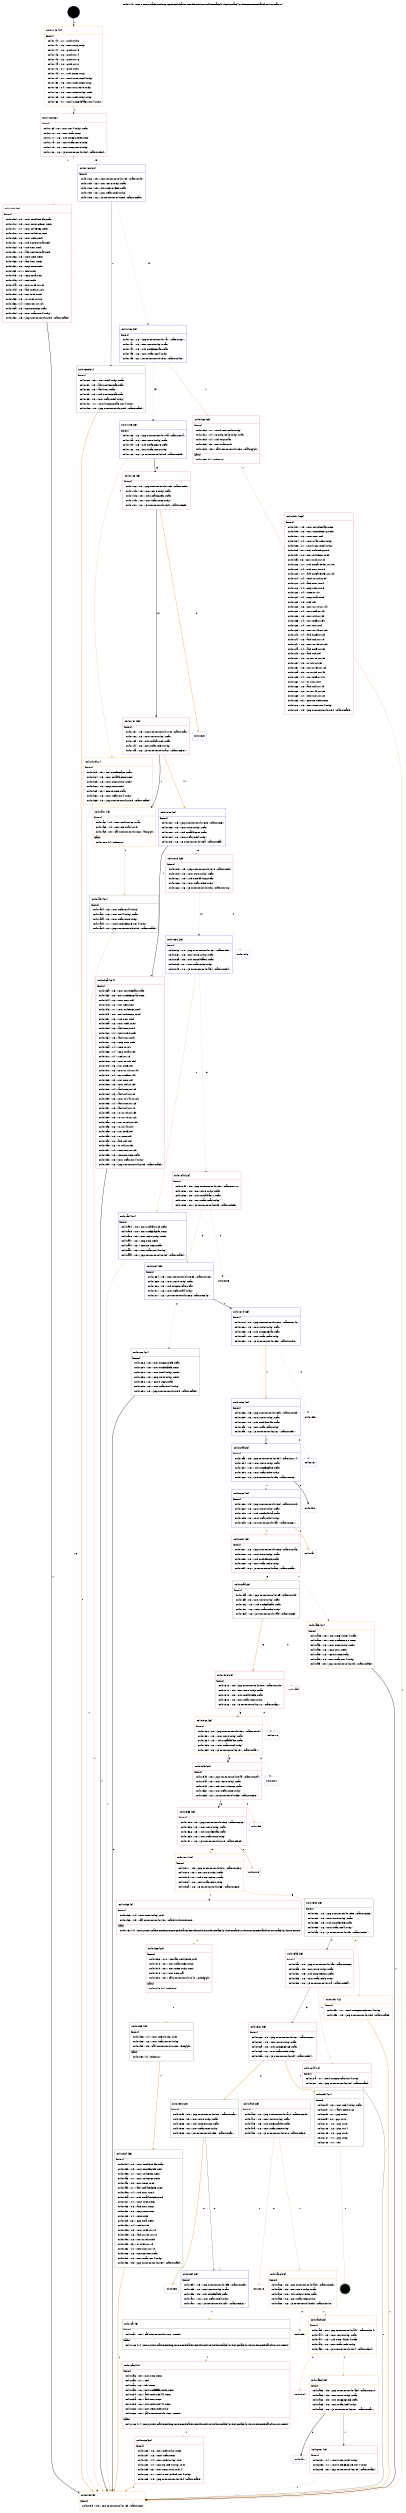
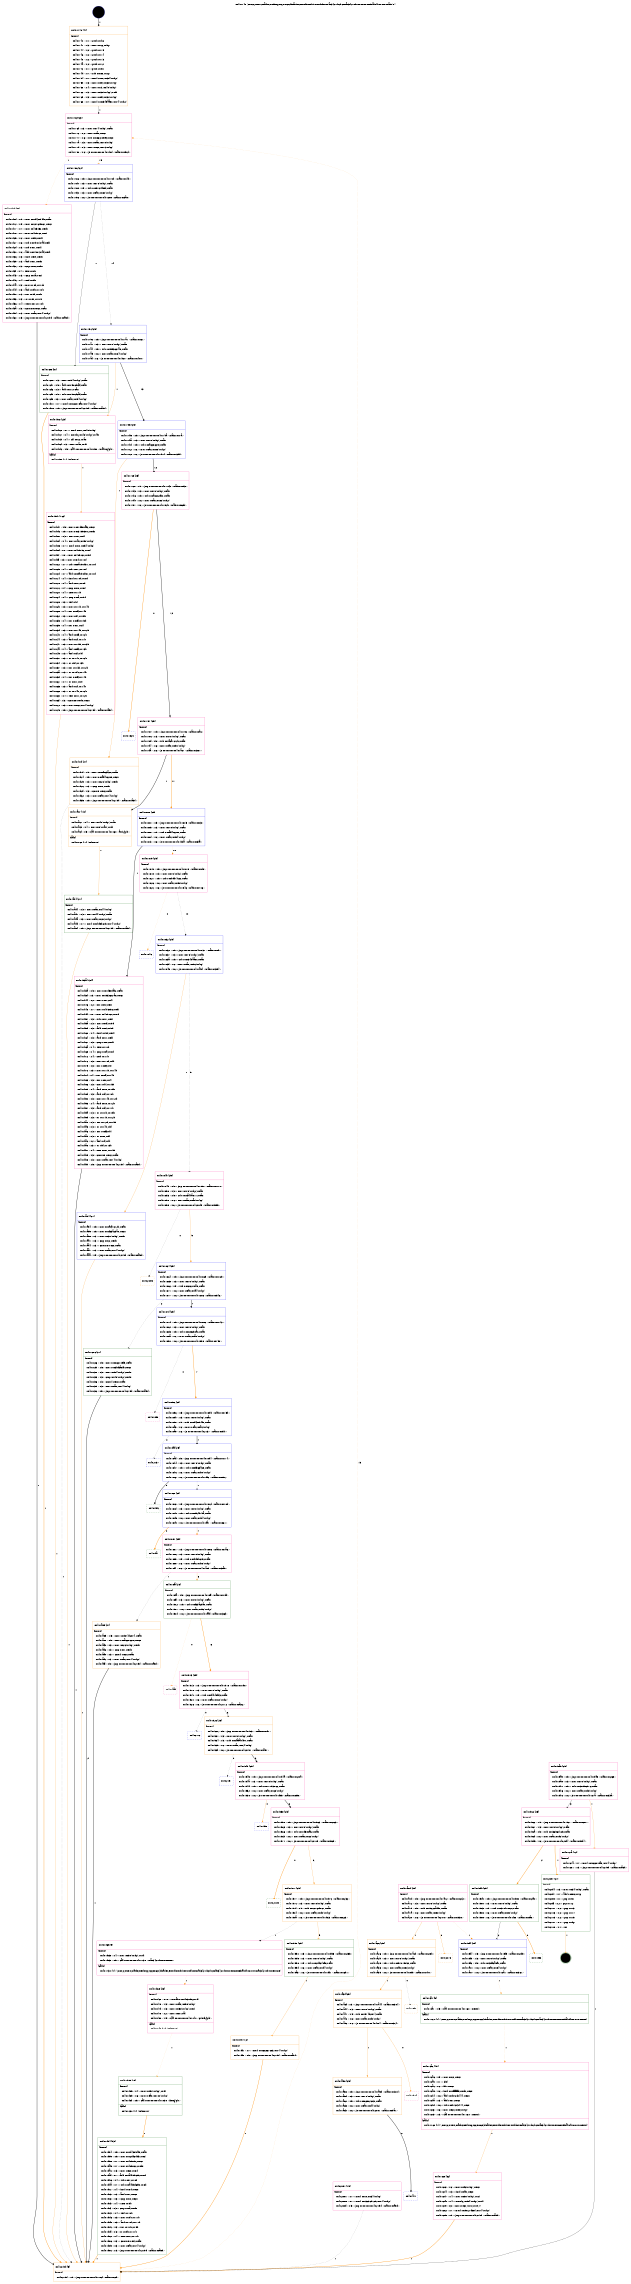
edge "0x40179c [25]" -> "0x4017b5 [25]": style dotted -> bold
edge "0x401990 [25]" -> "0x4019a9 [25]": removed, label "4"
edge "0x401a58 [25]" -> "0x4020e1 [19]": removed, label "1"
